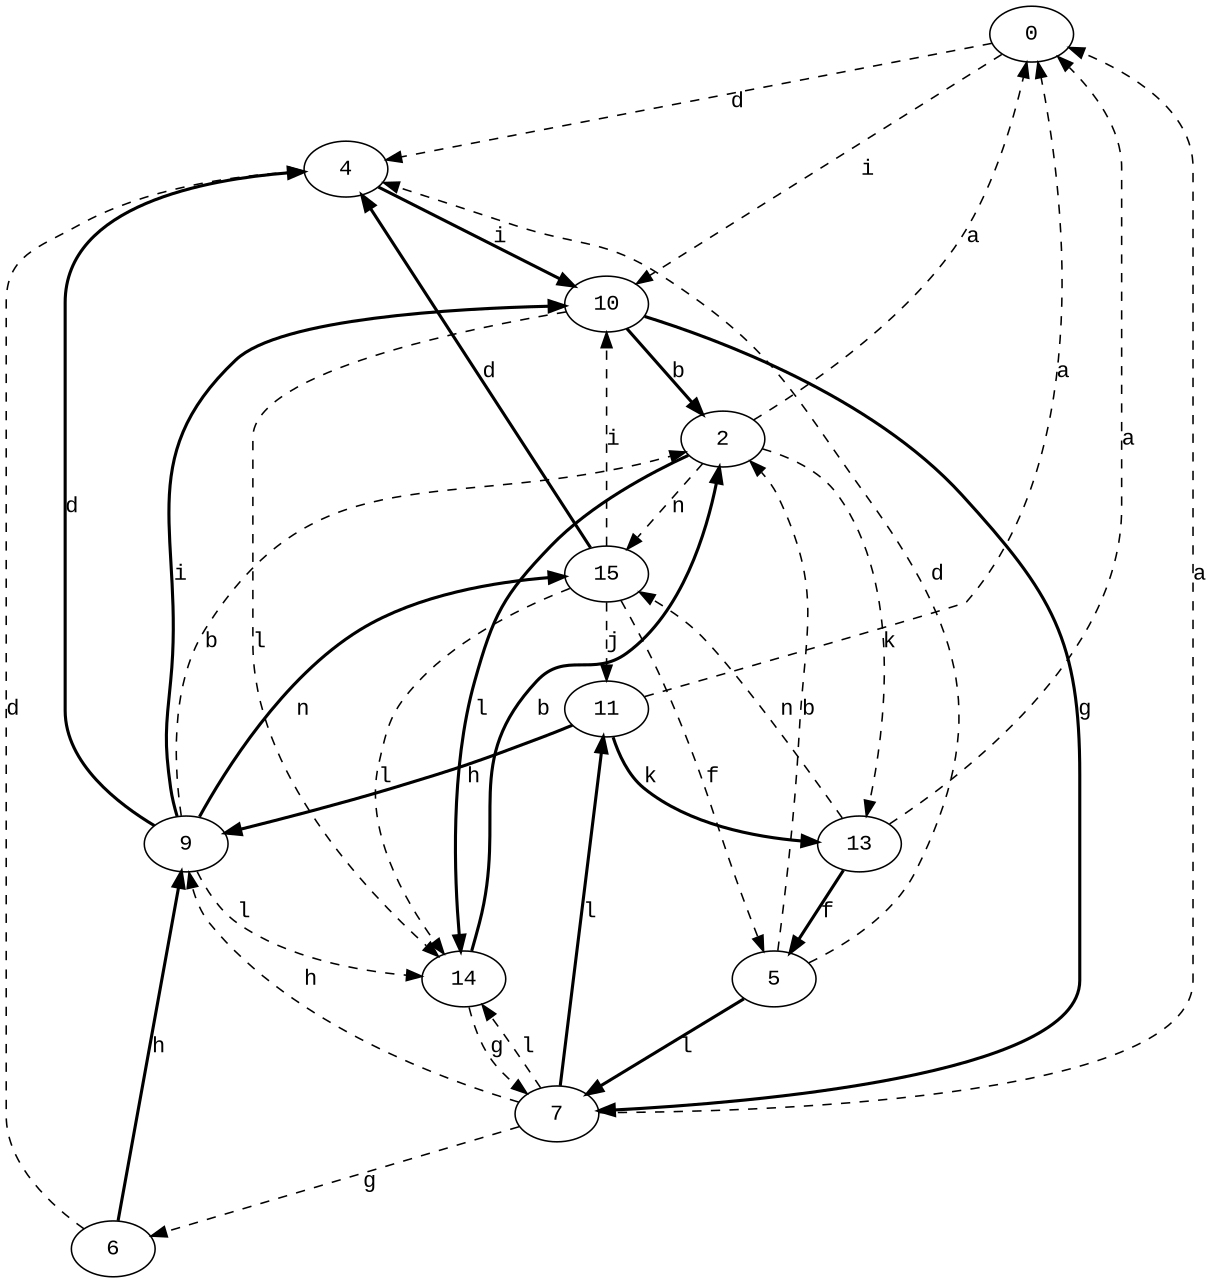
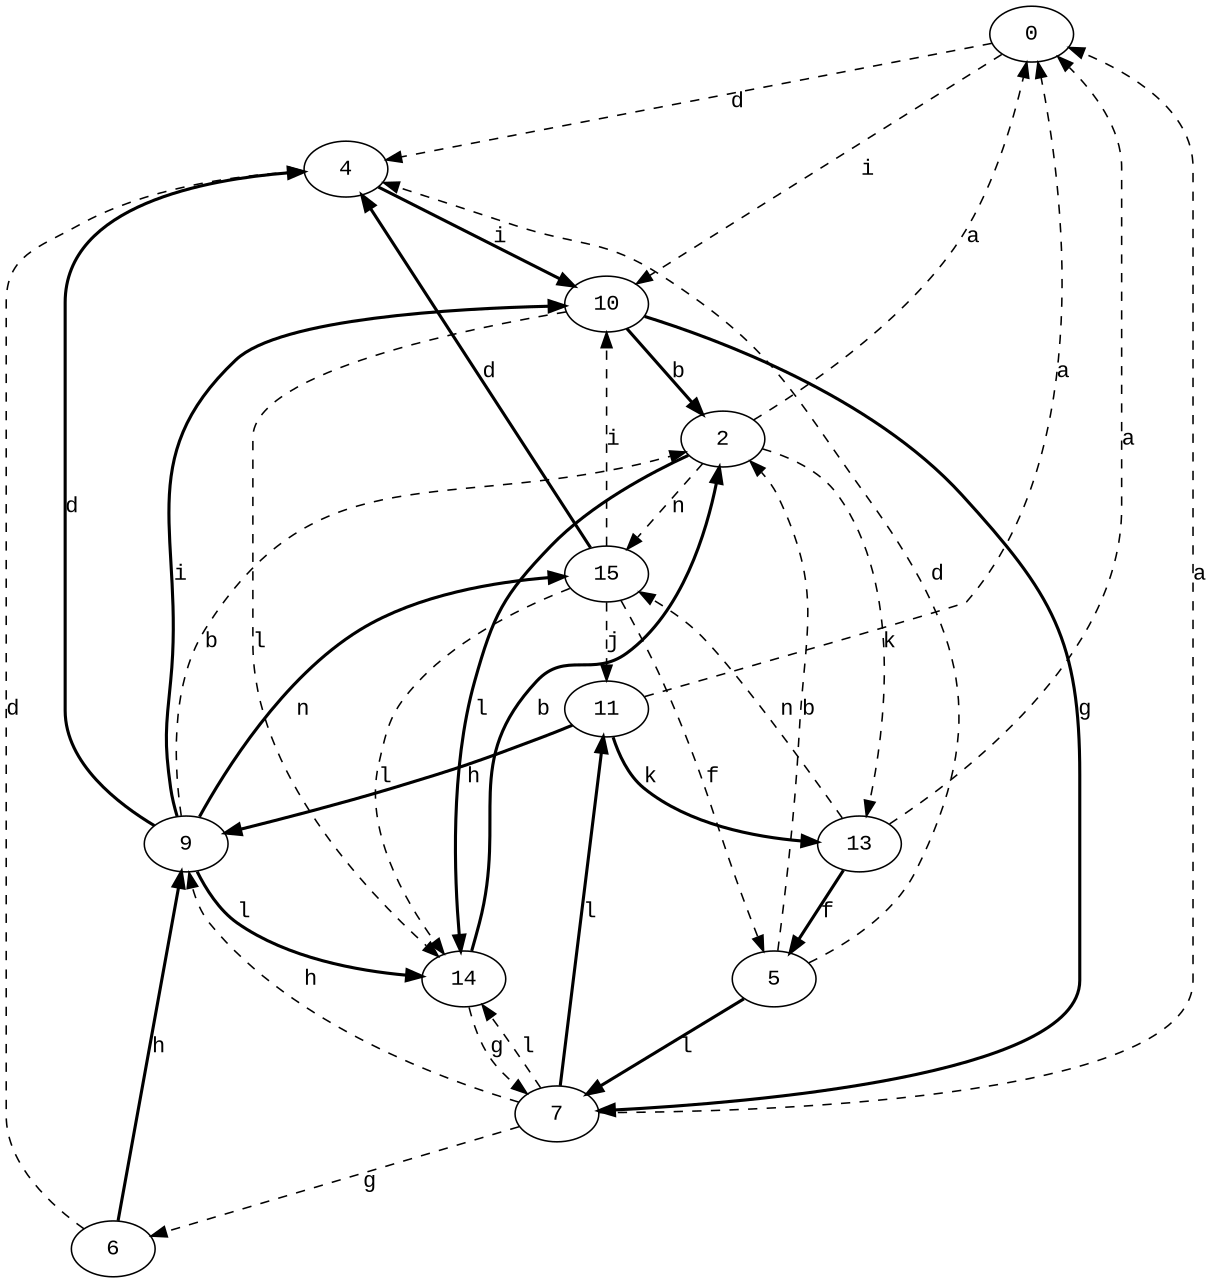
edge "9" -> "14": style dashed -> bold
